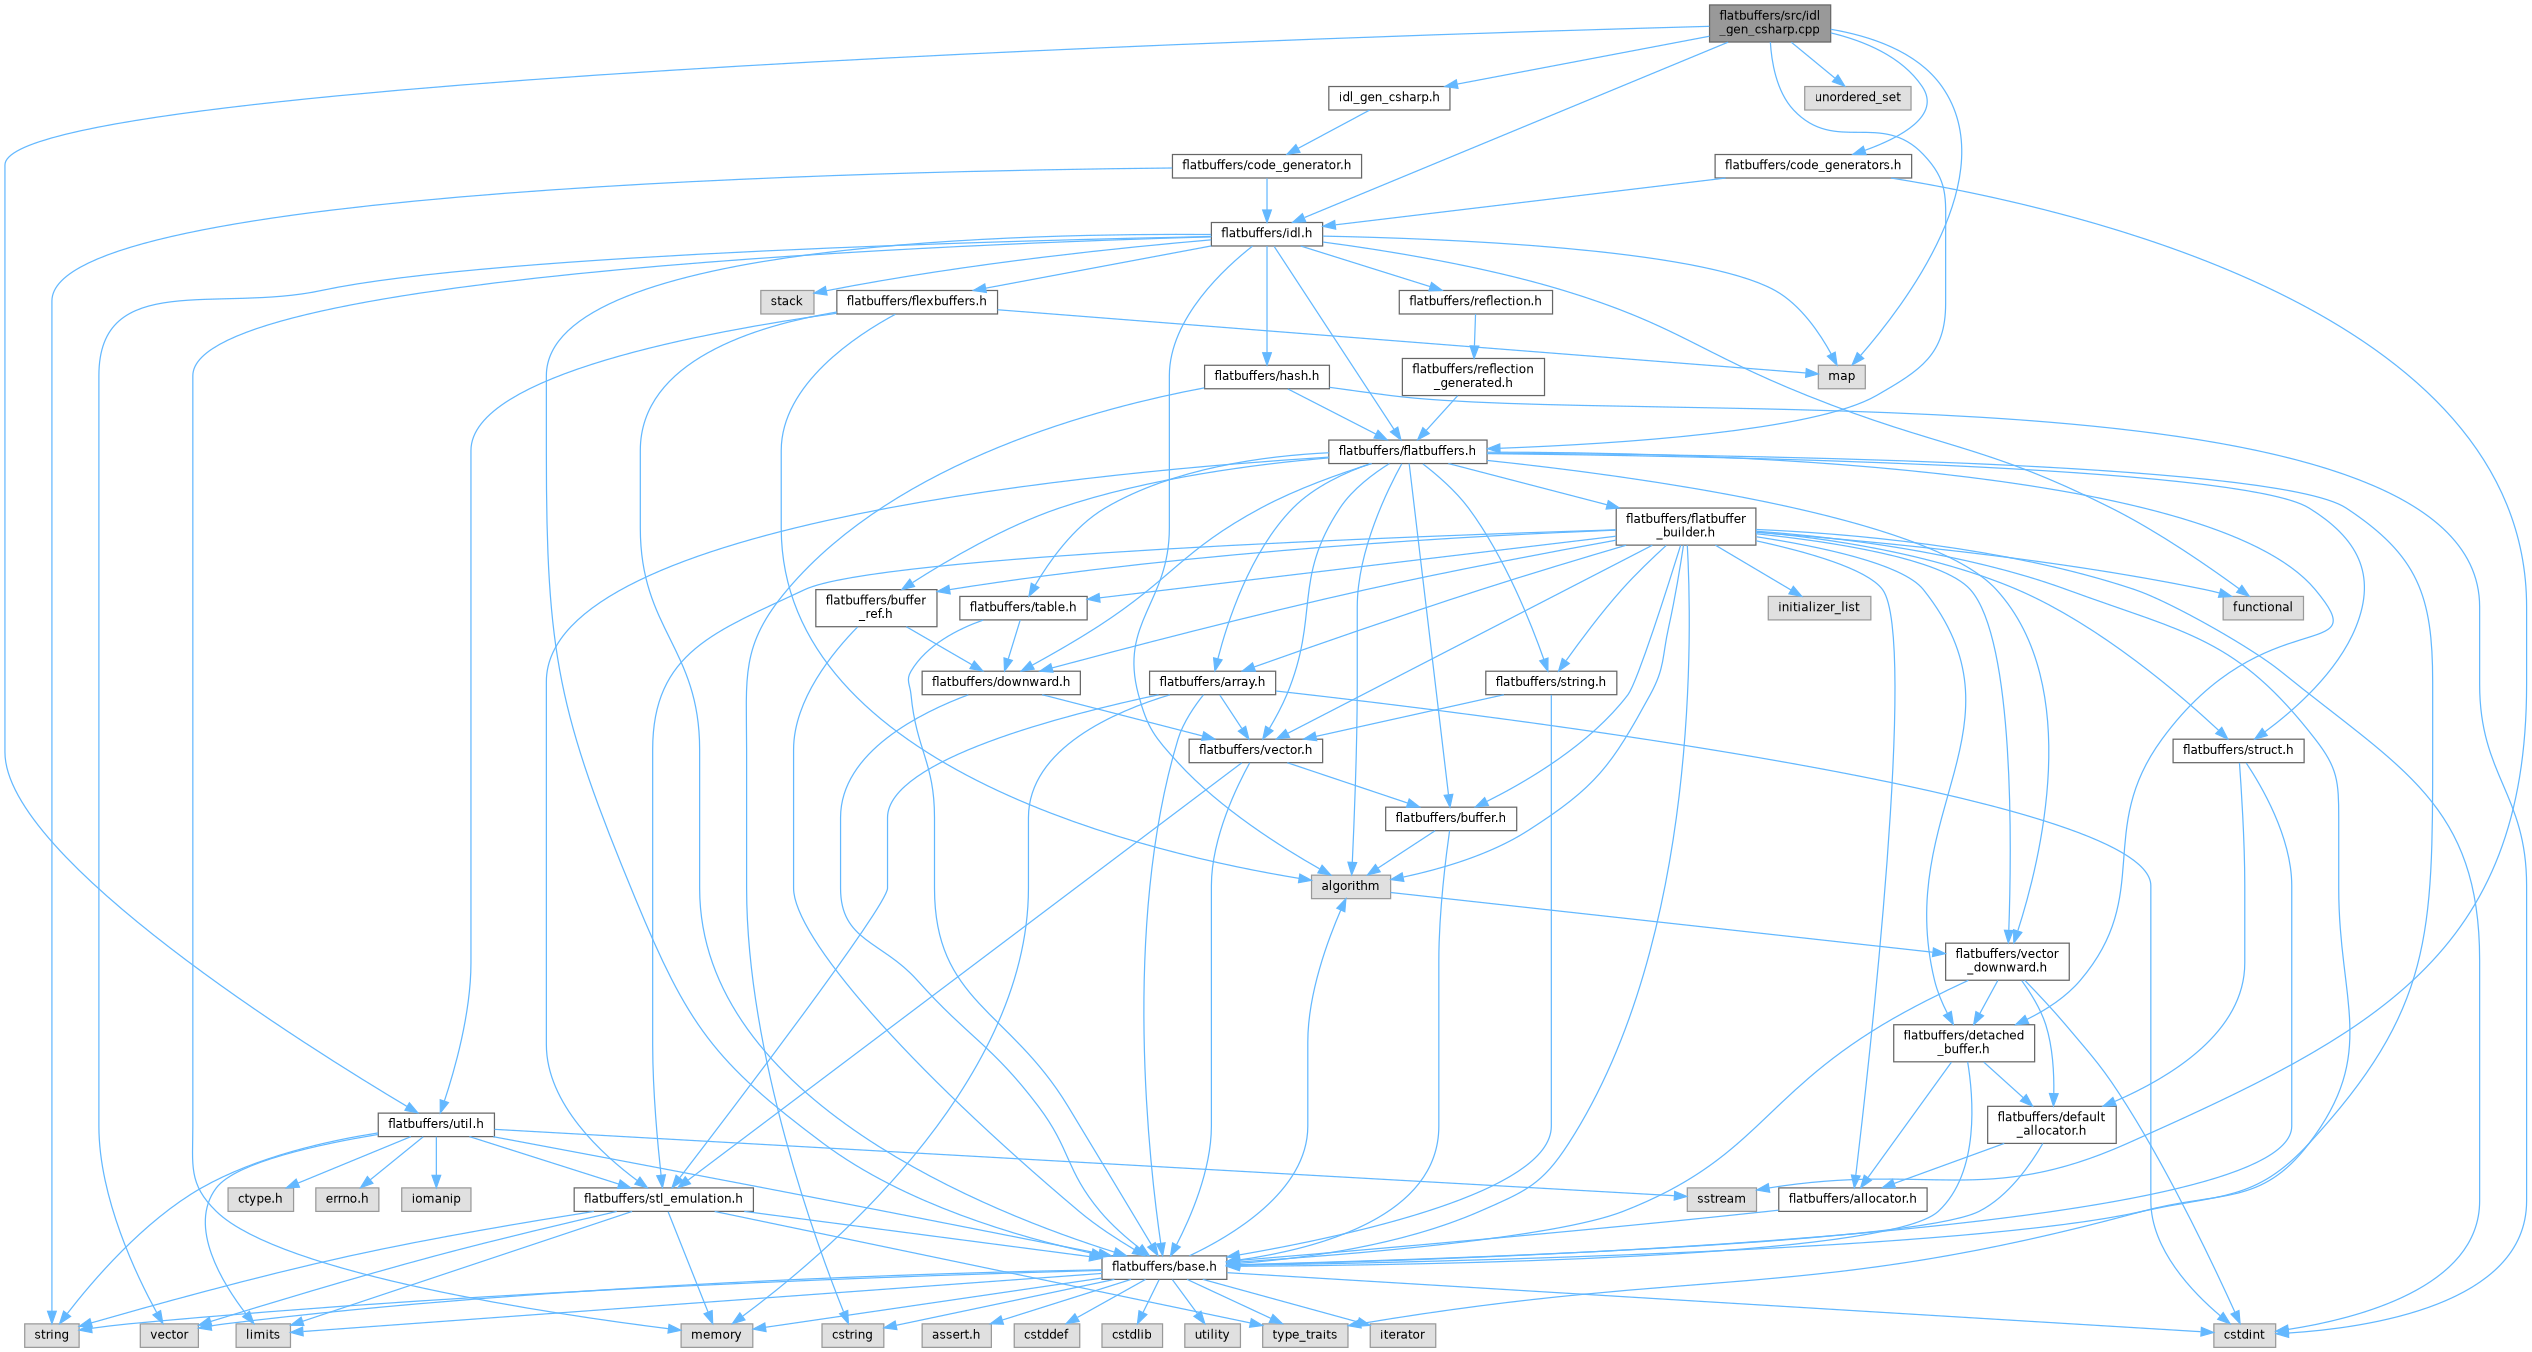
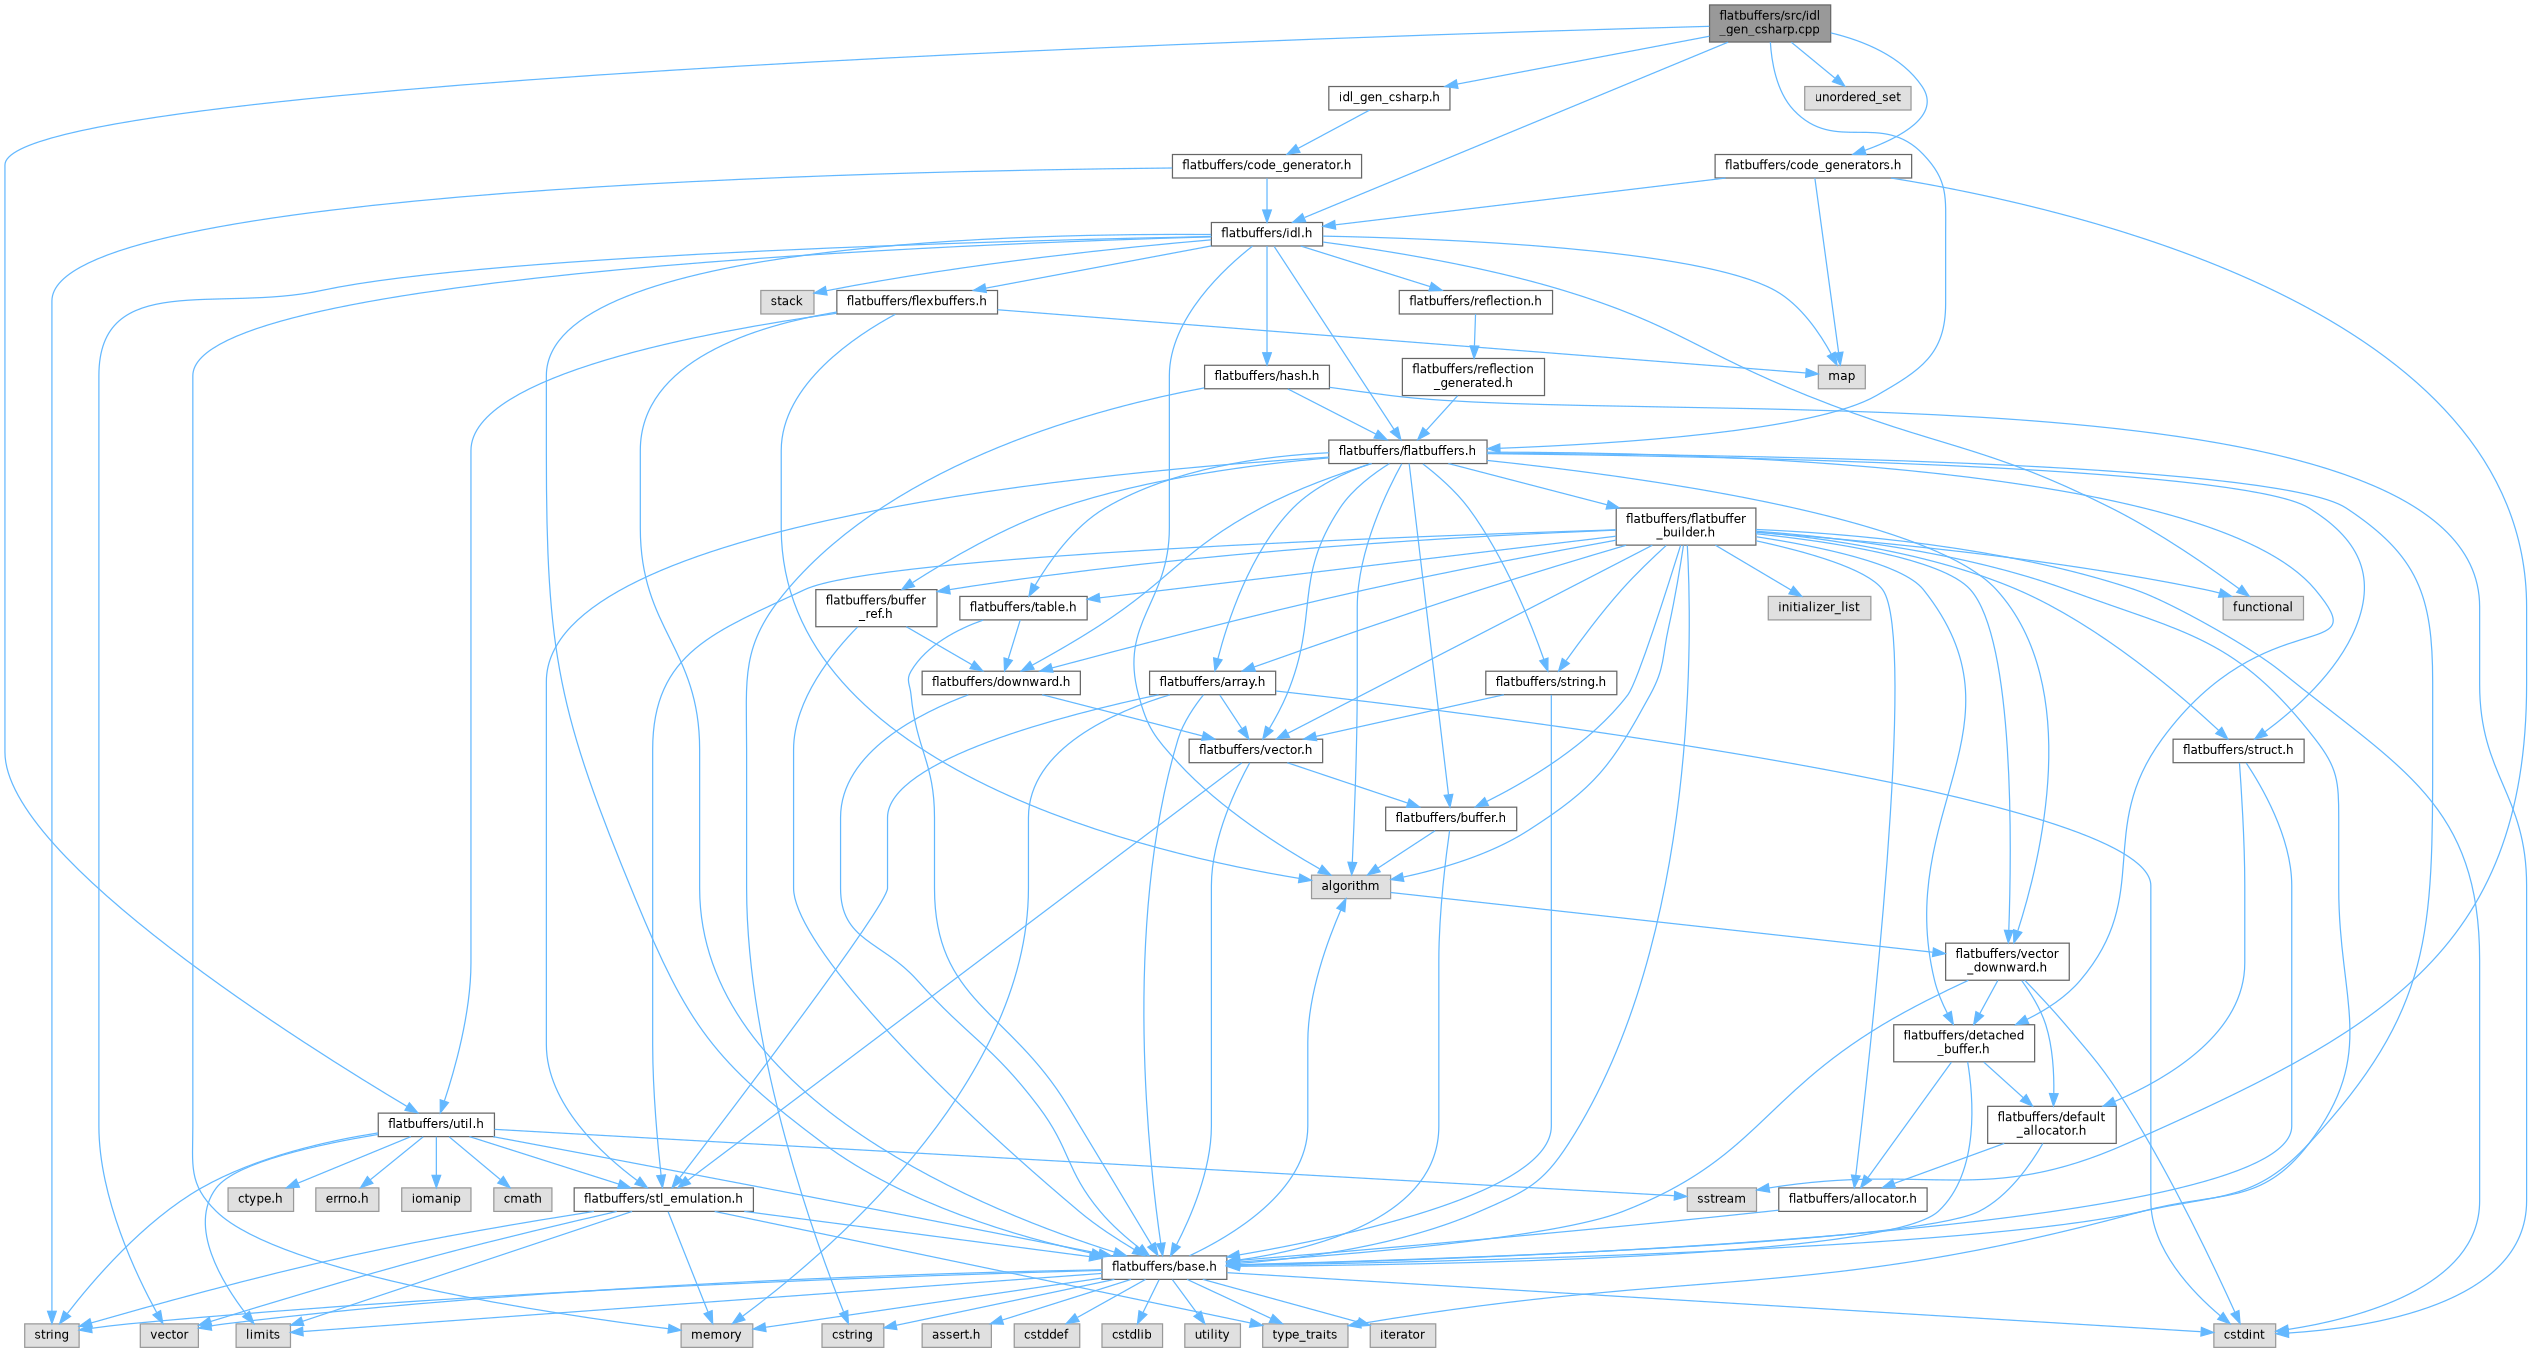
edge "flatbuffers/src/idl _gen_csharp.cpp" -> "map": now "flatbuffers/code_generators.h" -> "map"
node "cmath": added
